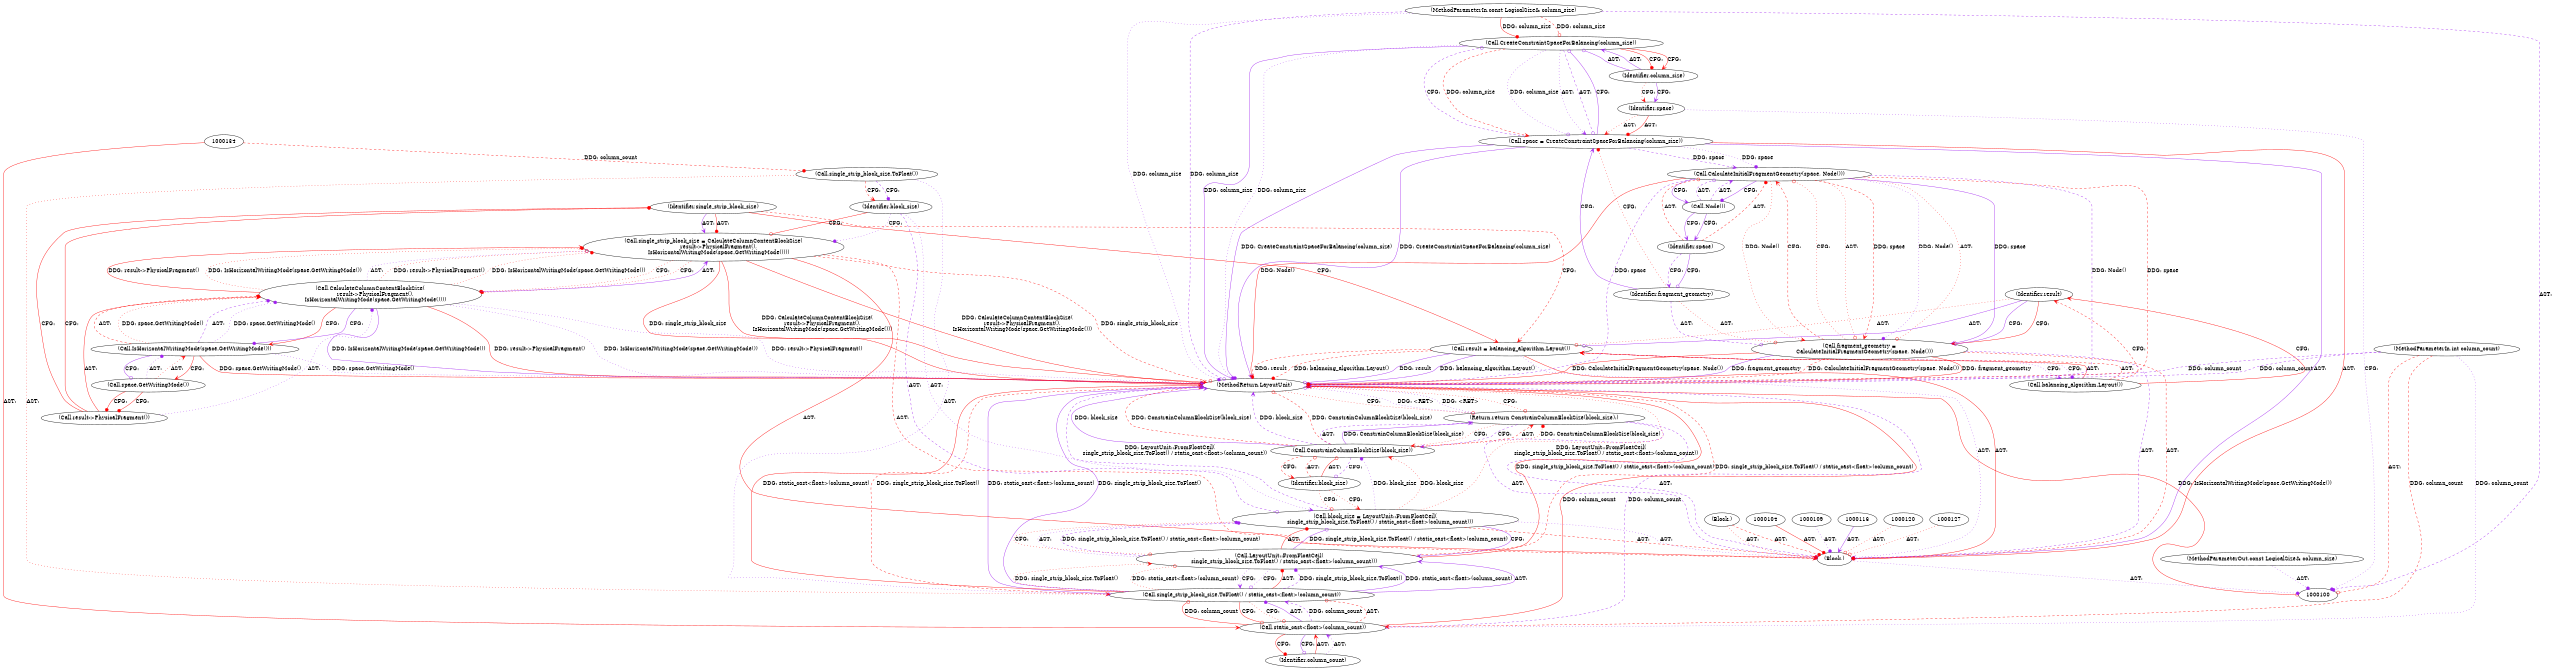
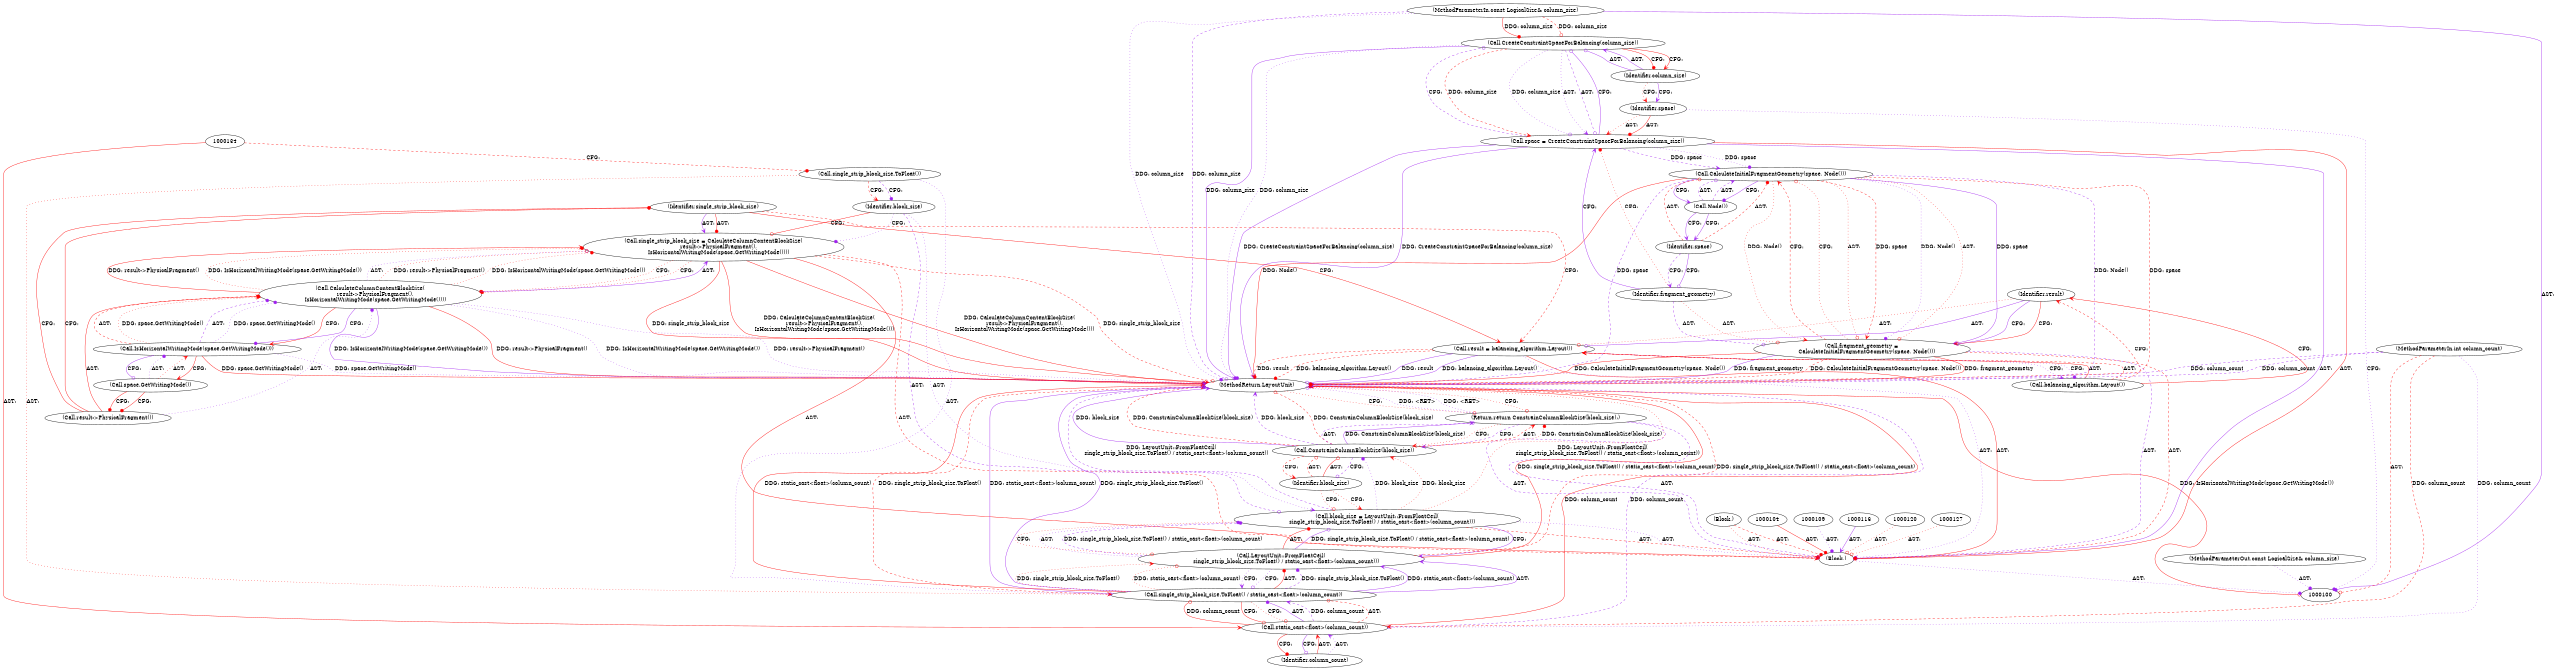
edge "(MethodParameterIn,const LogicalSize& column_size)" -> "1000100": style dashed -> solid
edge "1000134" -> "(Call,single_strip_block_size.ToFloat())": label "DDG: column_count" -> "CFG: "
